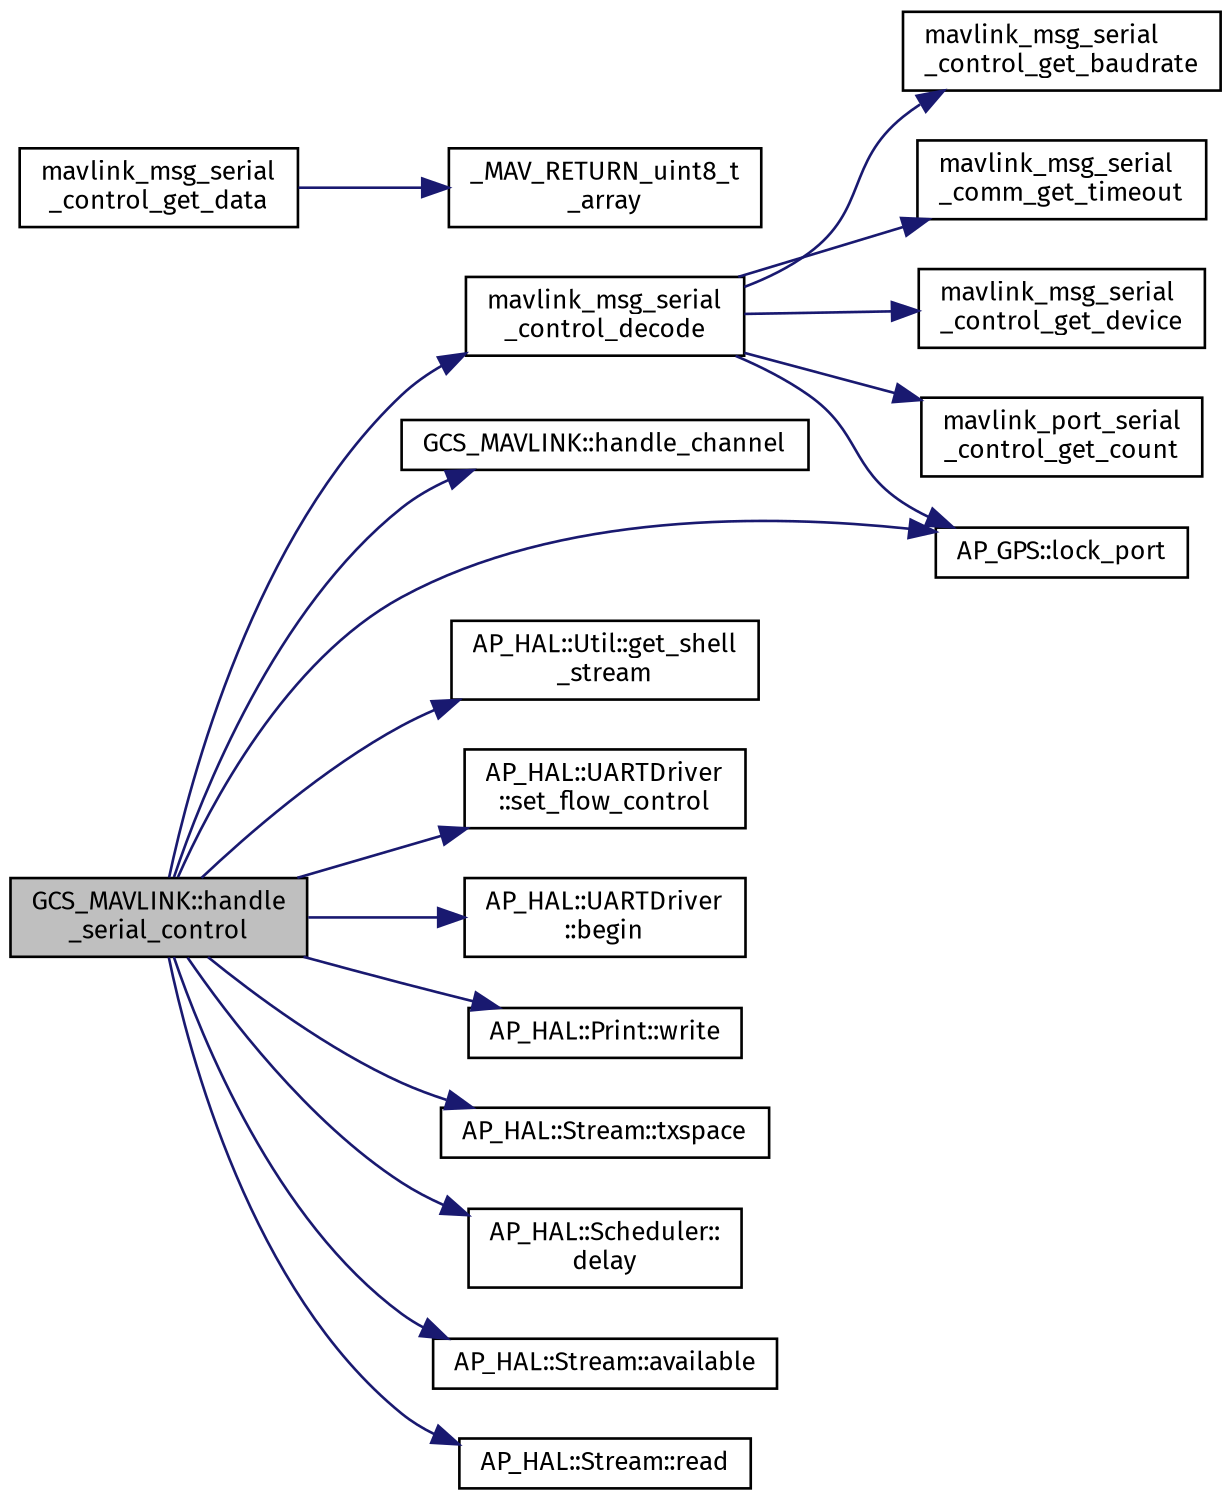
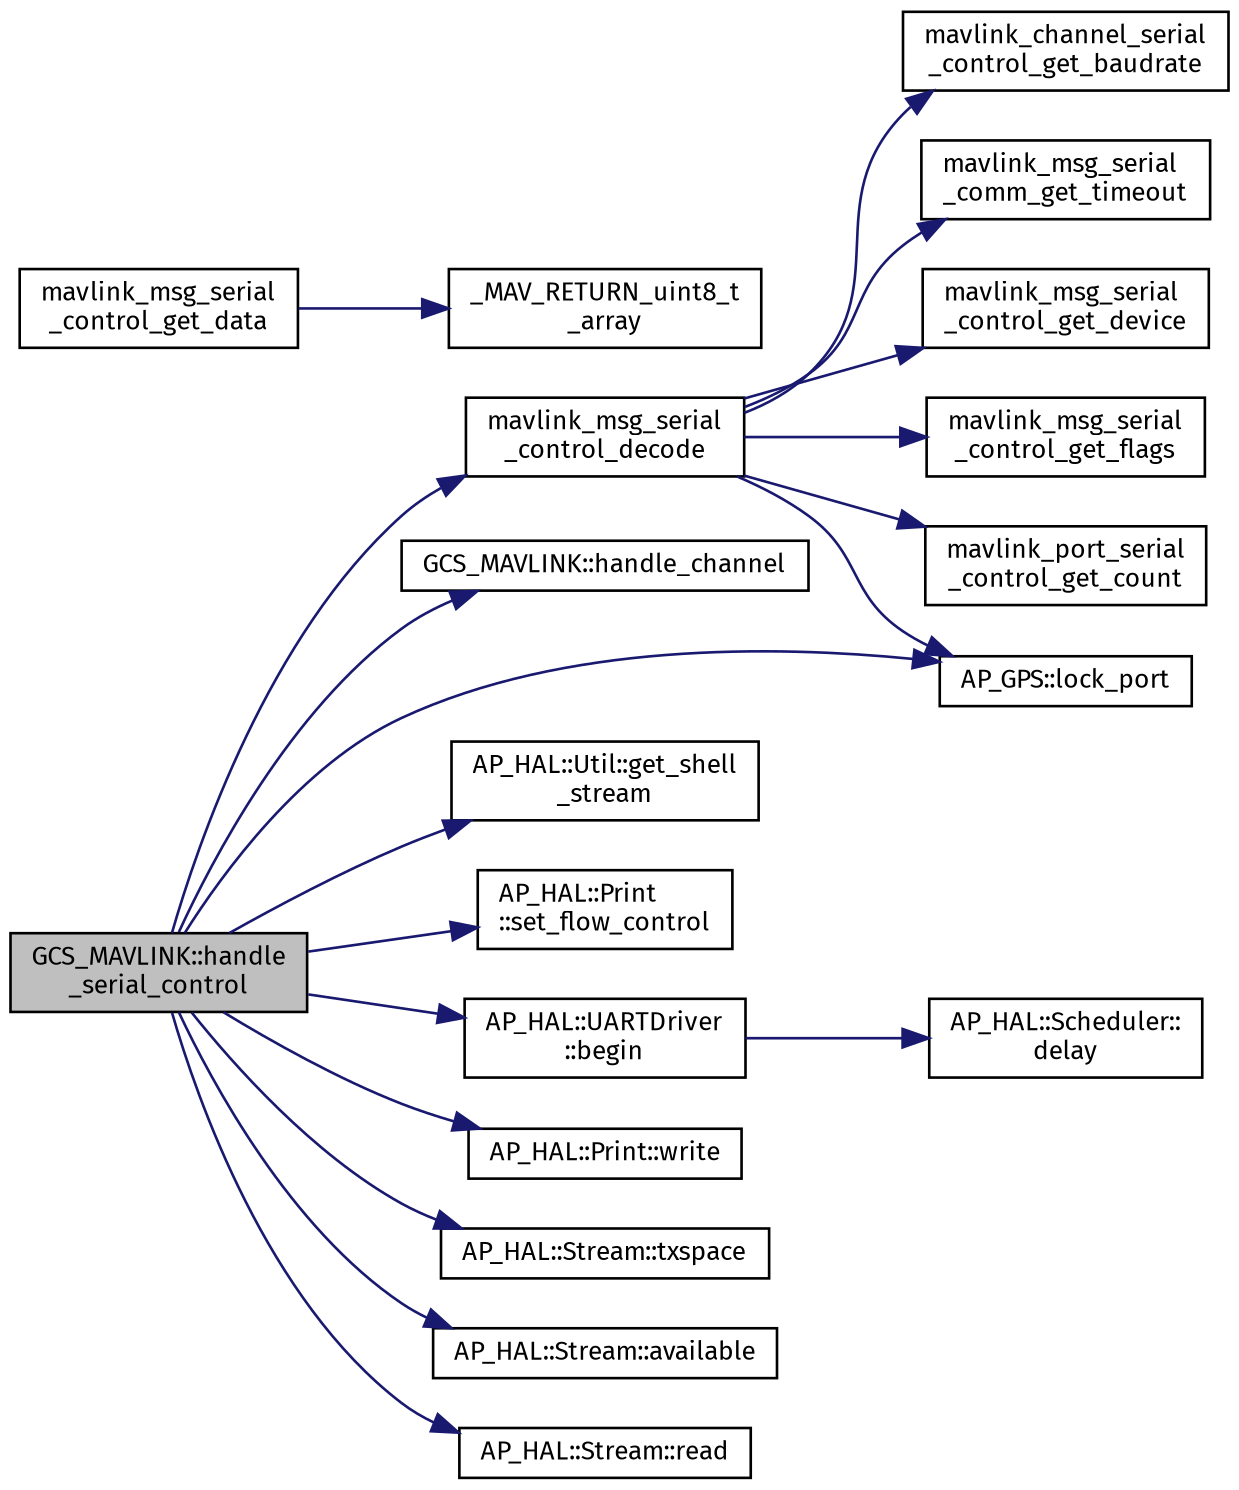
node "mavlink_msg_serial _control_get_baudrate": label "mavlink_msg_serial _control_get_baudrate" -> "mavlink_channel_serial _control_get_baudrate"
node "mavlink_msg_serial _control_get_flags": added
node "AP_HAL::UARTDriver ::set_flow_control": label "AP_HAL::UARTDriver ::set_flow_control" -> "AP_HAL::Print ::set_flow_control"
edge "GCS_MAVLINK::handle _serial_control" -> "AP_HAL::Scheduler:: delay": now "AP_HAL::UARTDriver ::begin" -> "AP_HAL::Scheduler:: delay"
